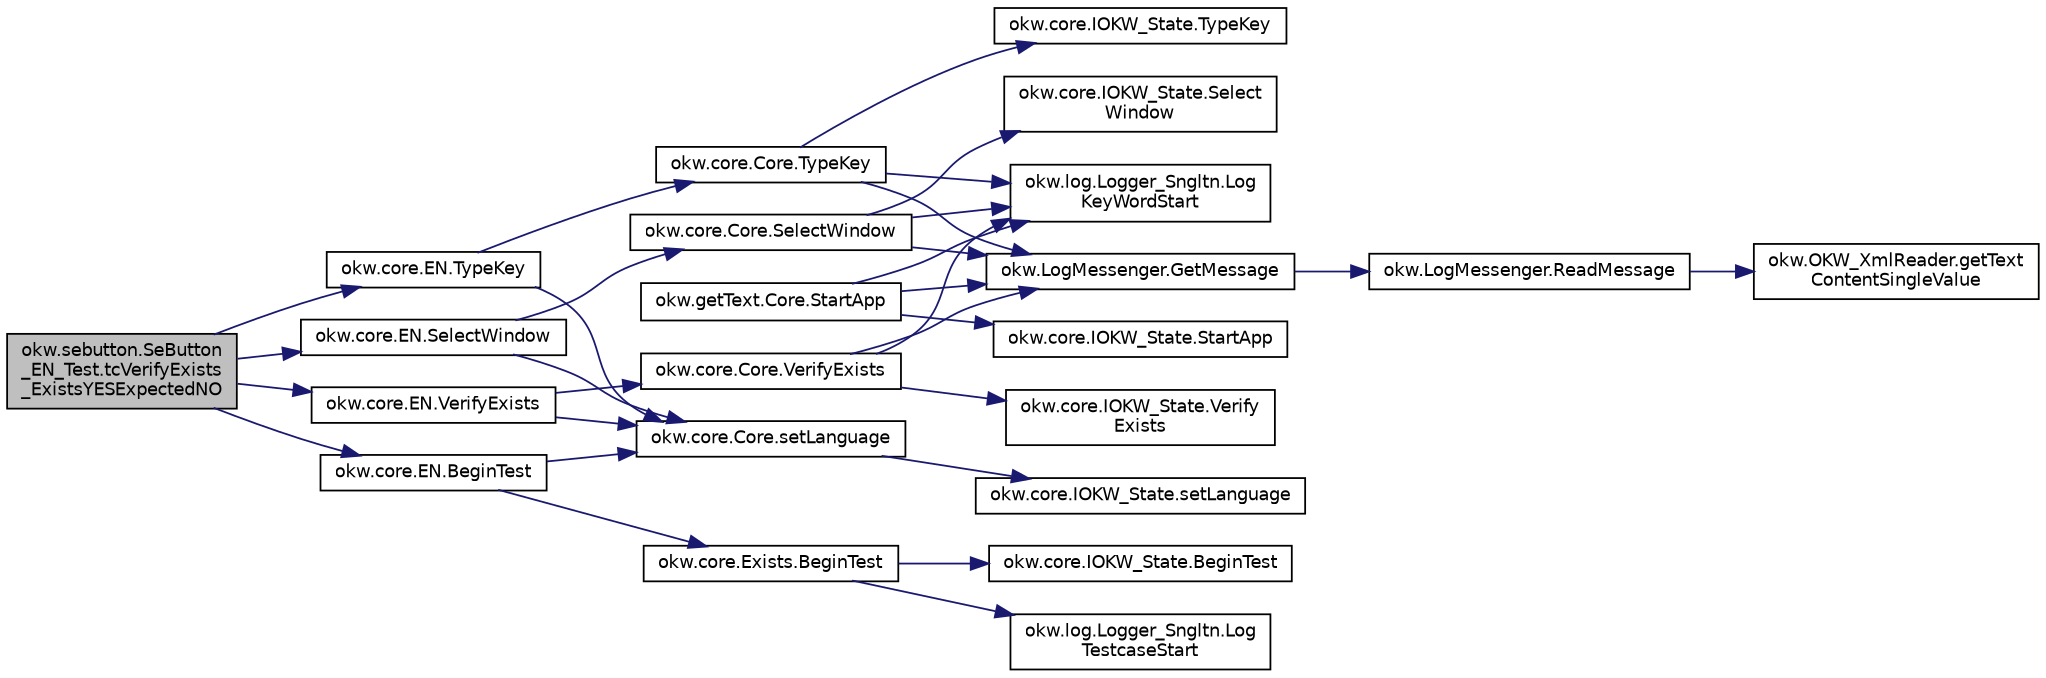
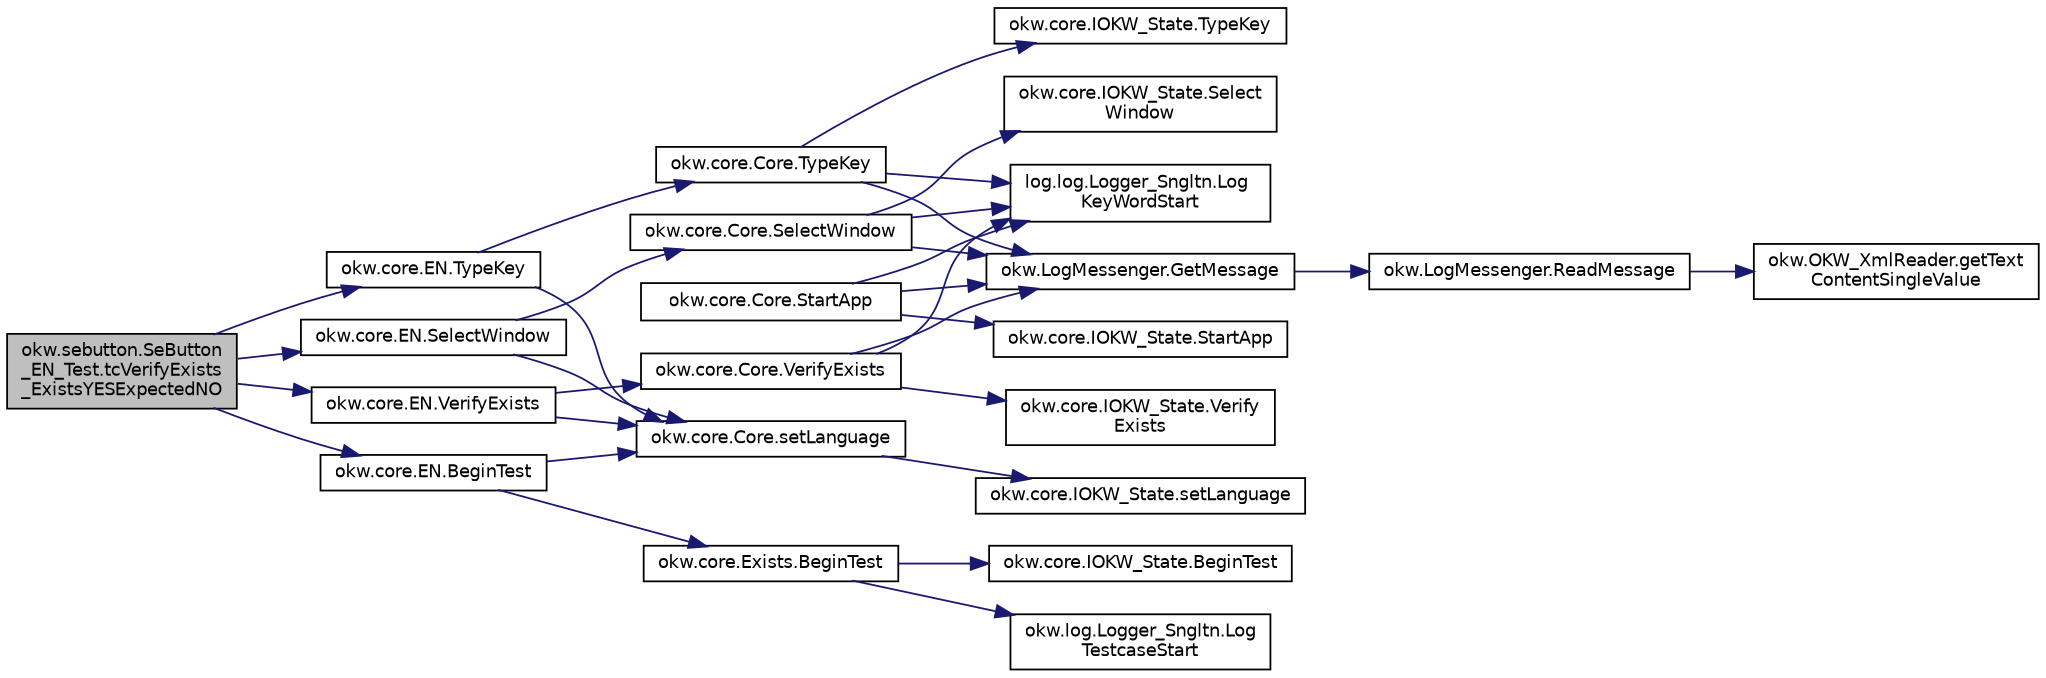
node "okw.log.Logger_Sngltn.Log KeyWordStart": label "okw.log.Logger_Sngltn.Log KeyWordStart" -> "log.log.Logger_Sngltn.Log KeyWordStart"
node "okw.getText.Core.StartApp": label "okw.getText.Core.StartApp" -> "okw.core.Core.StartApp"
